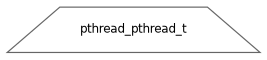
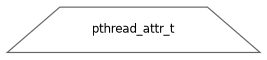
node "pthread_pthread_t": label "pthread_pthread_t" -> "pthread_attr_t"
